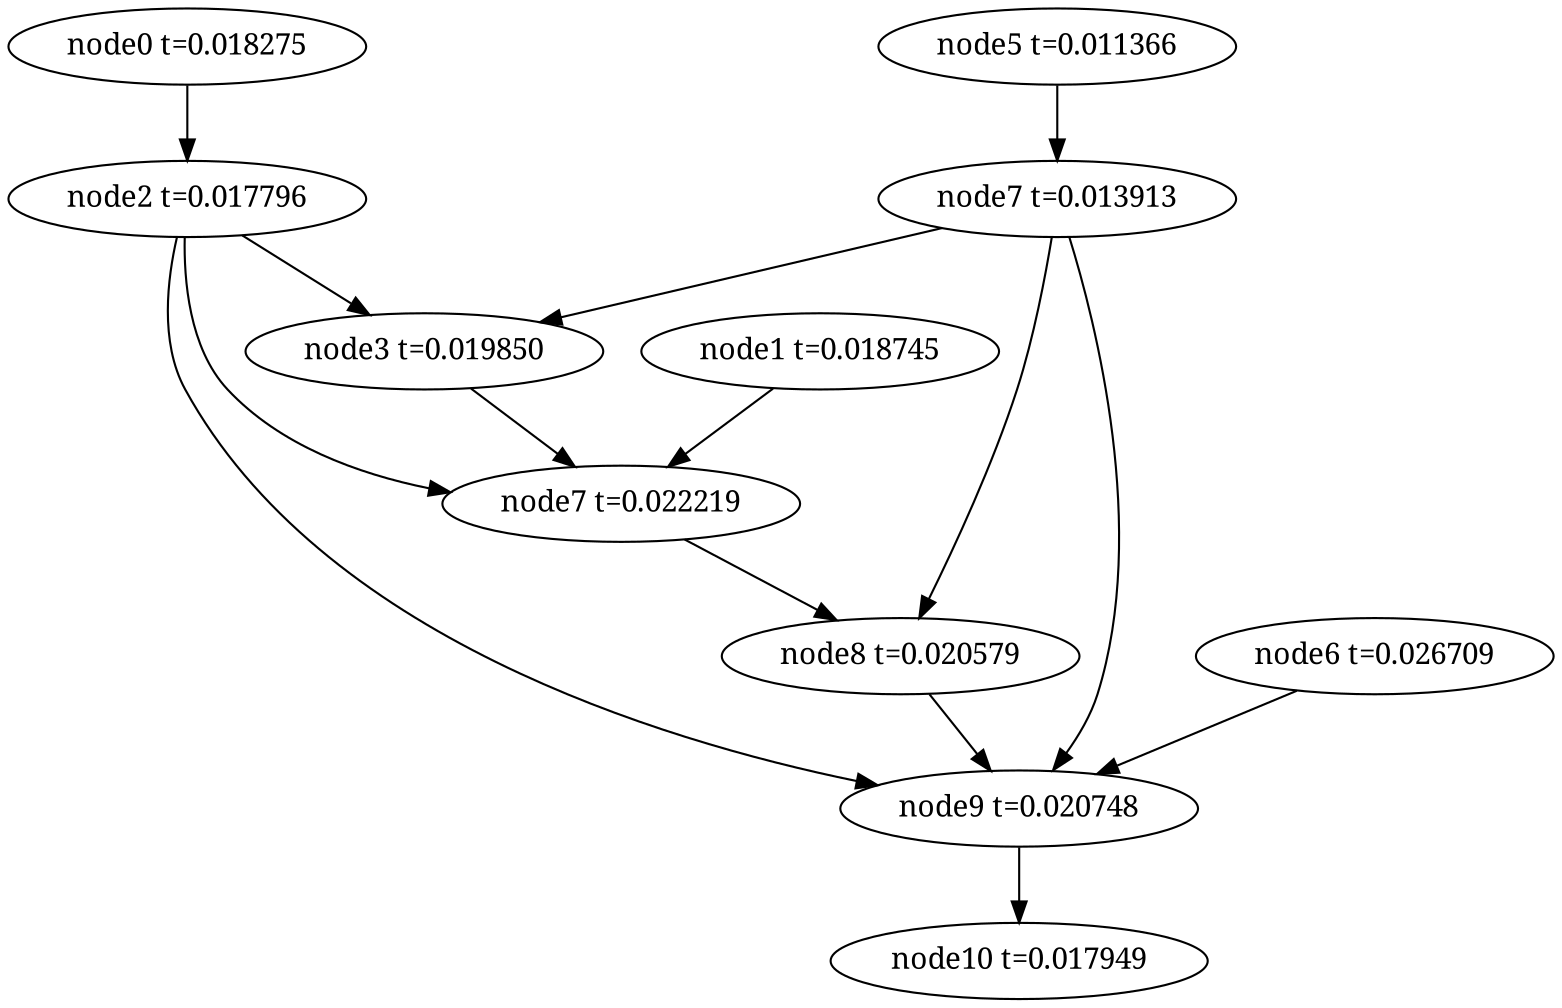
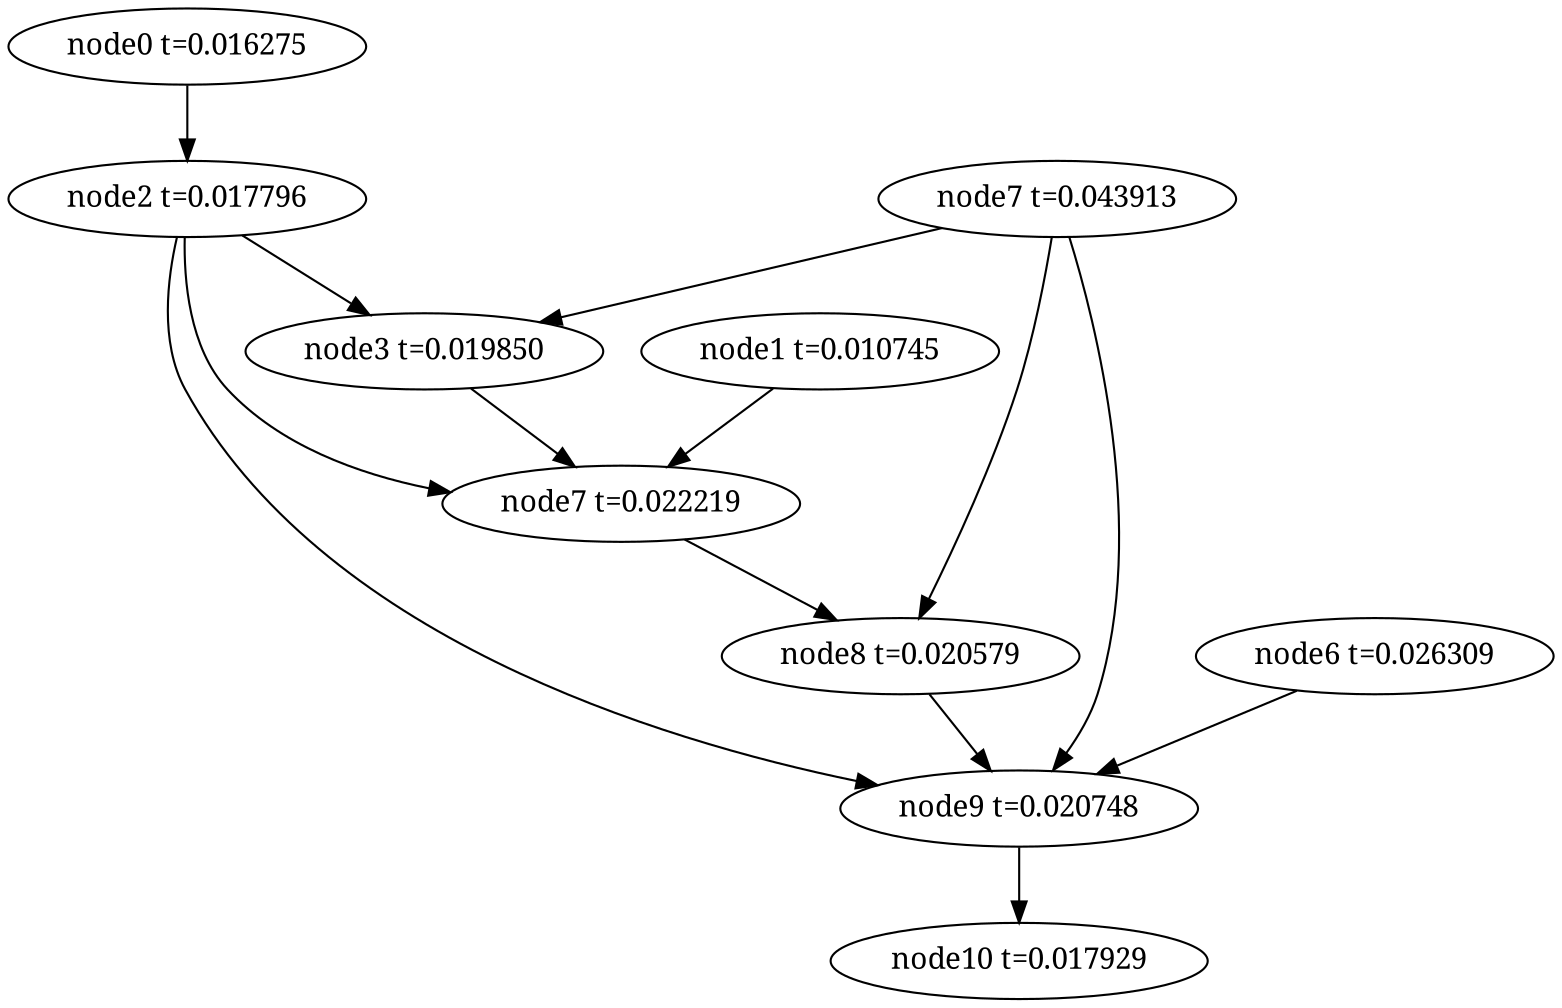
node "node0 t=0.018275": label "node0 t=0.018275" -> "node0 t=0.016275"
node "node5 t=0.011366": removed
node "node7 t=0.013913": label "node7 t=0.013913" -> "node7 t=0.043913"
node "node1 t=0.018745": label "node1 t=0.018745" -> "node1 t=0.010745"
node "node6 t=0.026709": label "node6 t=0.026709" -> "node6 t=0.026309"
node "node10 t=0.017949": label "node10 t=0.017949" -> "node10 t=0.017929"
